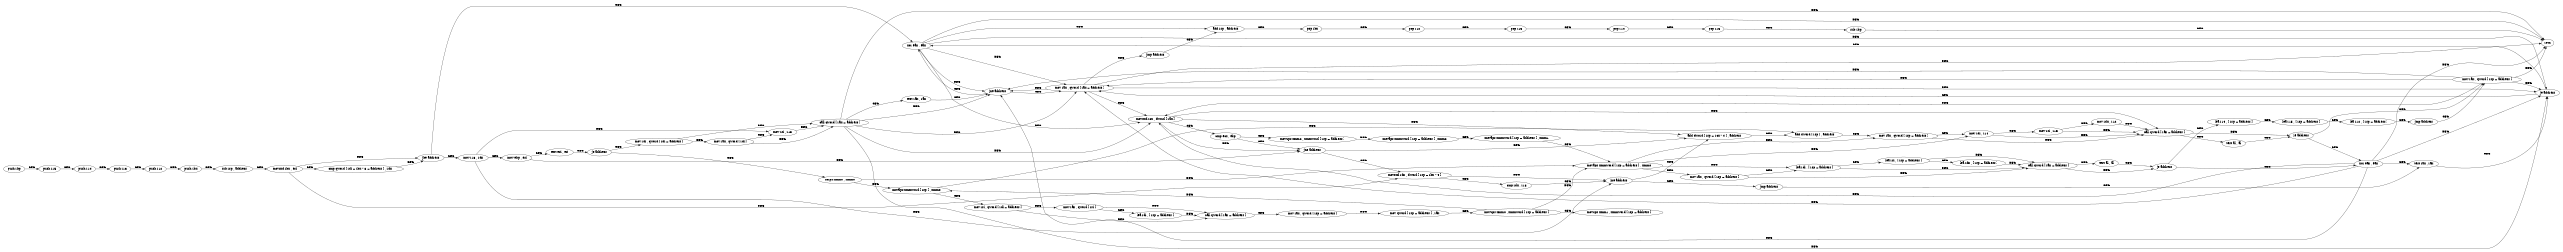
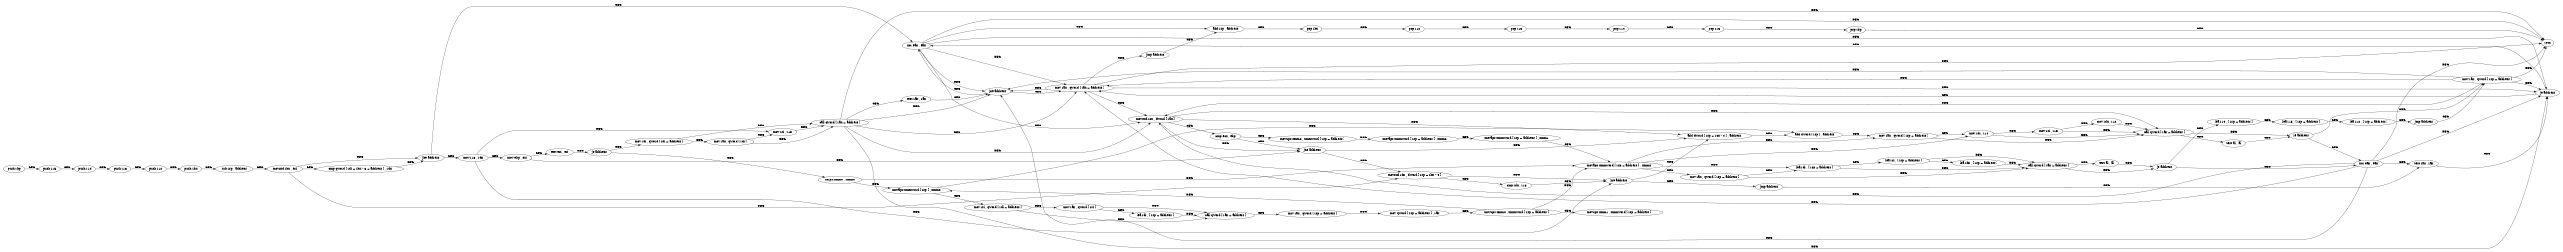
node "sub rbp": label "sub rbp" -> "pop rbp"
